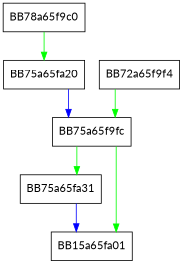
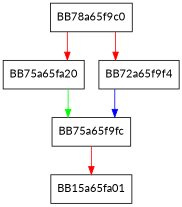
edge "BB78a65f9c0" -> "BB75a65fa20": color green -> red
edge "BB78a65f9c0" -> "BB72a65f9f4": added
edge "BB75a65fa20" -> "BB75a65f9fc": color blue -> green
edge "BB72a65f9f4" -> "BB75a65f9fc": color green -> blue
edge "BB75a65f9fc" -> "BB15a65fa01": color green -> red
node "BB75a65fa31": removed
